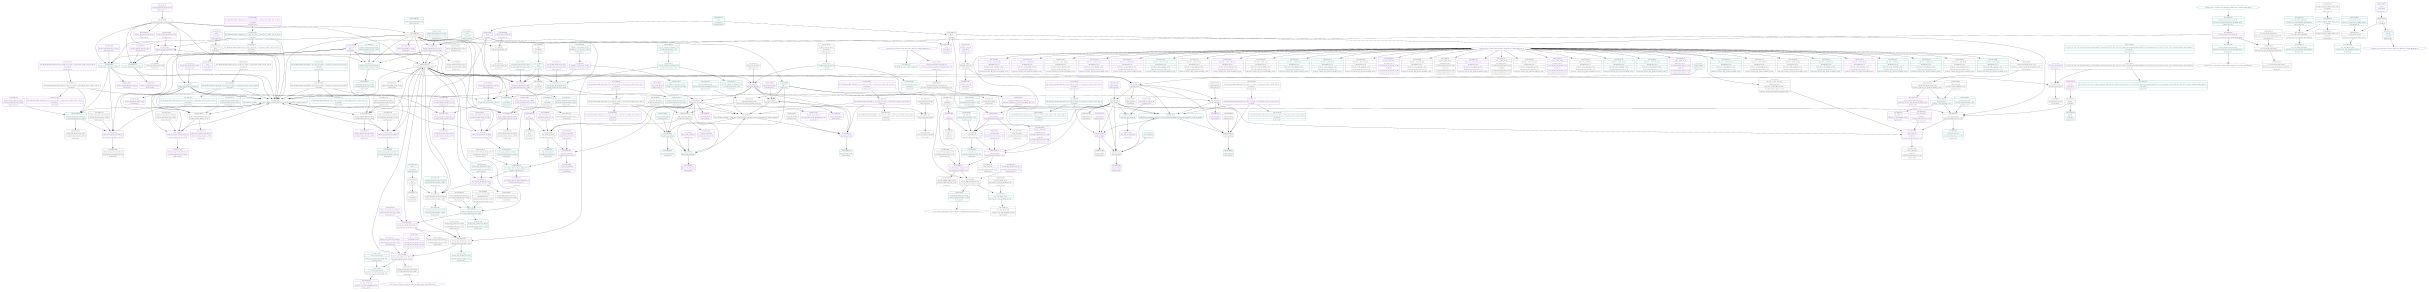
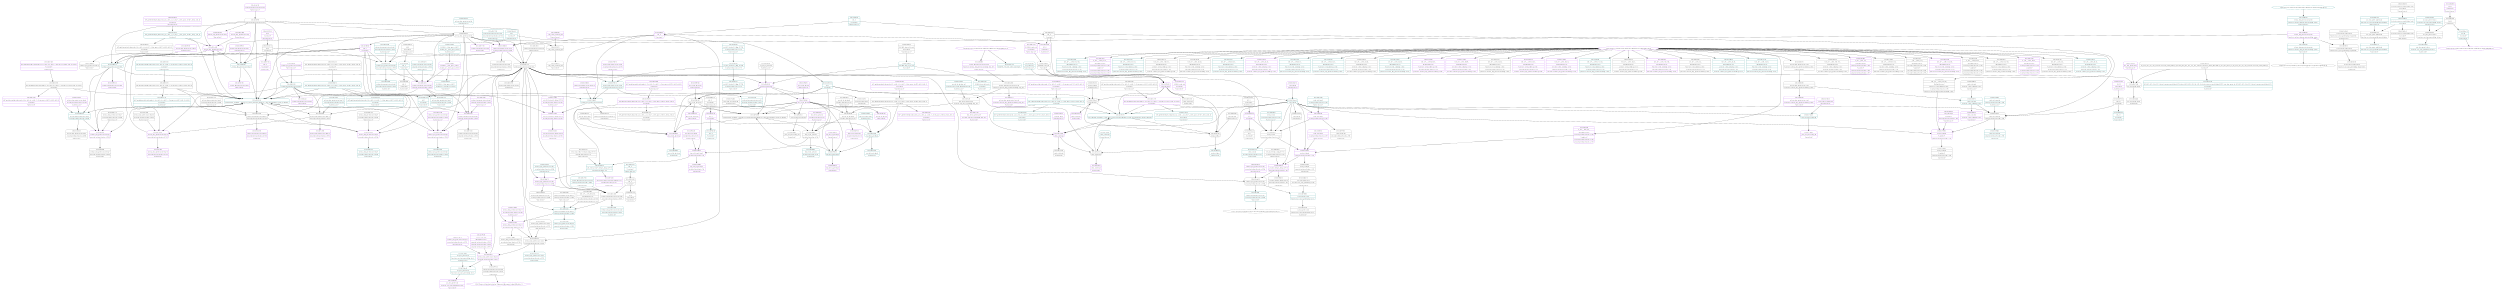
node "CE0x4279dd0": removed
